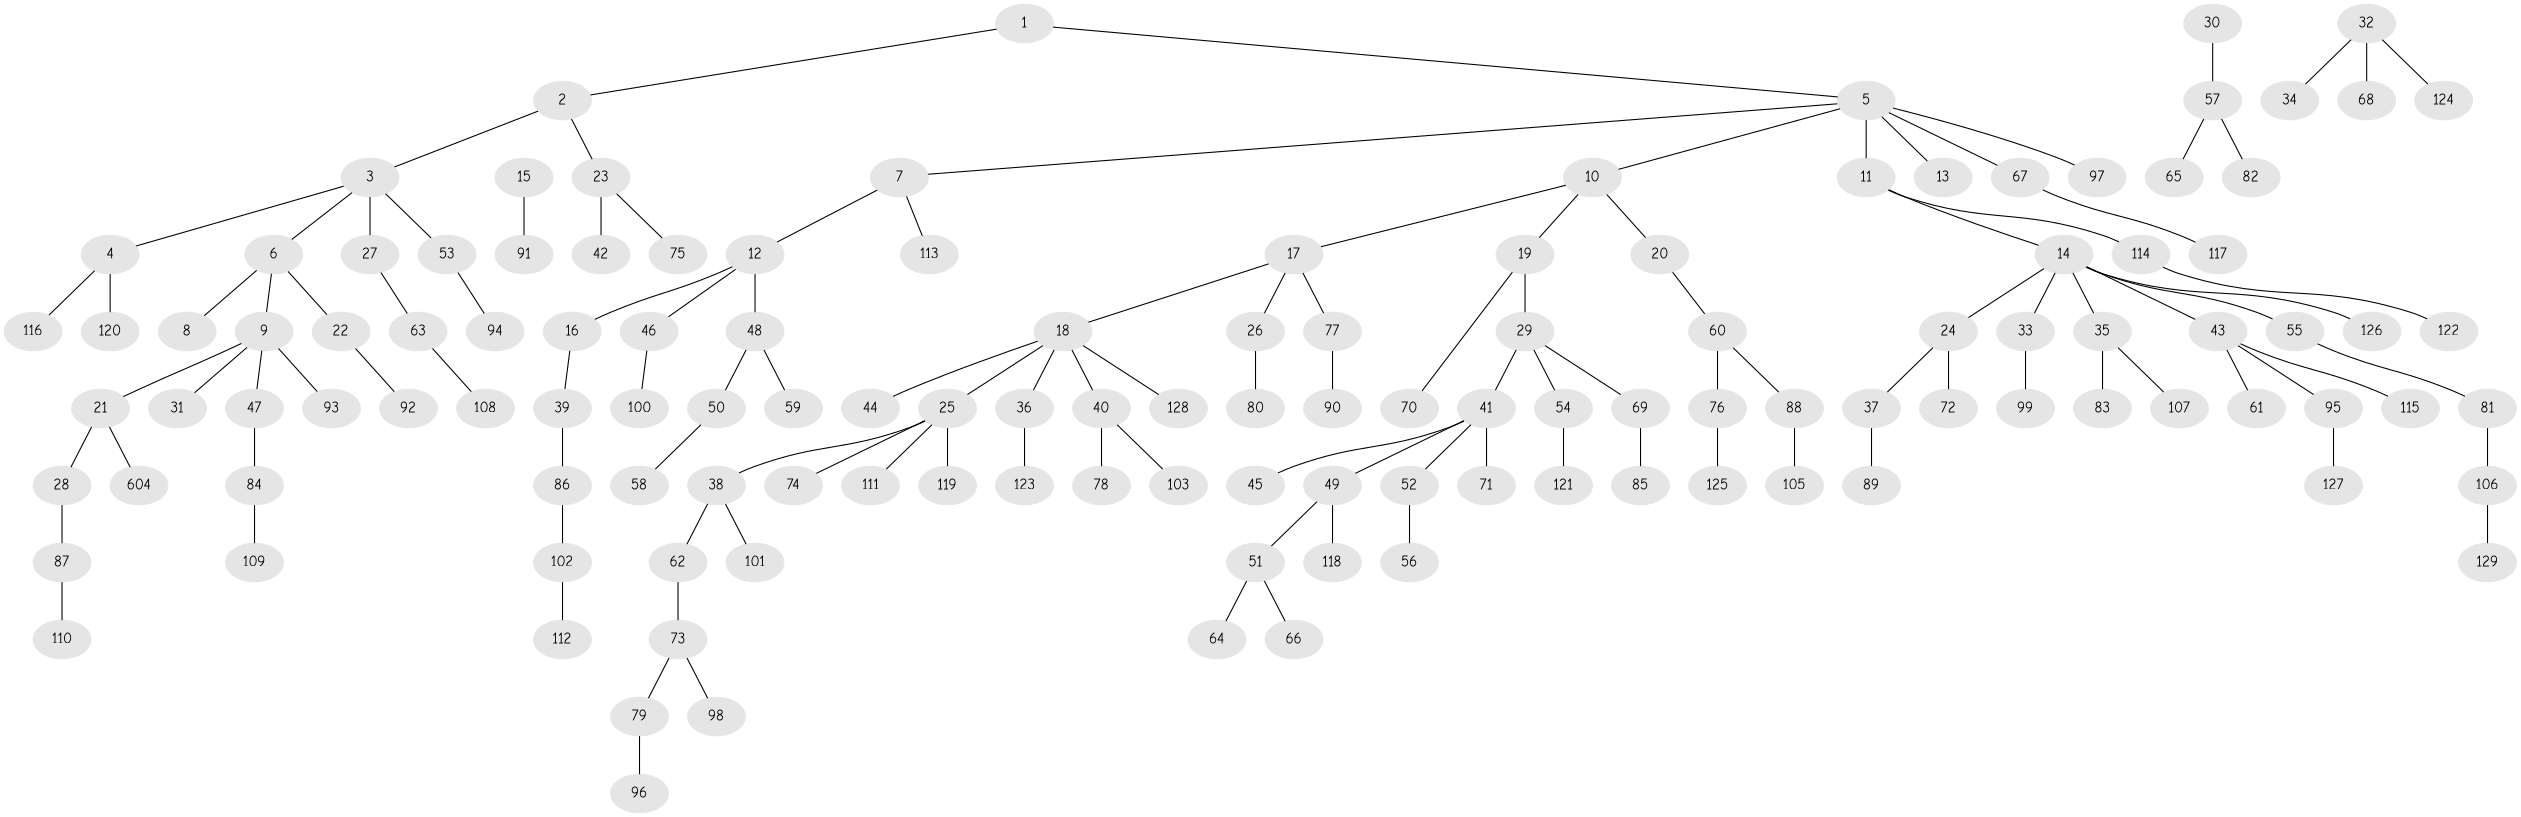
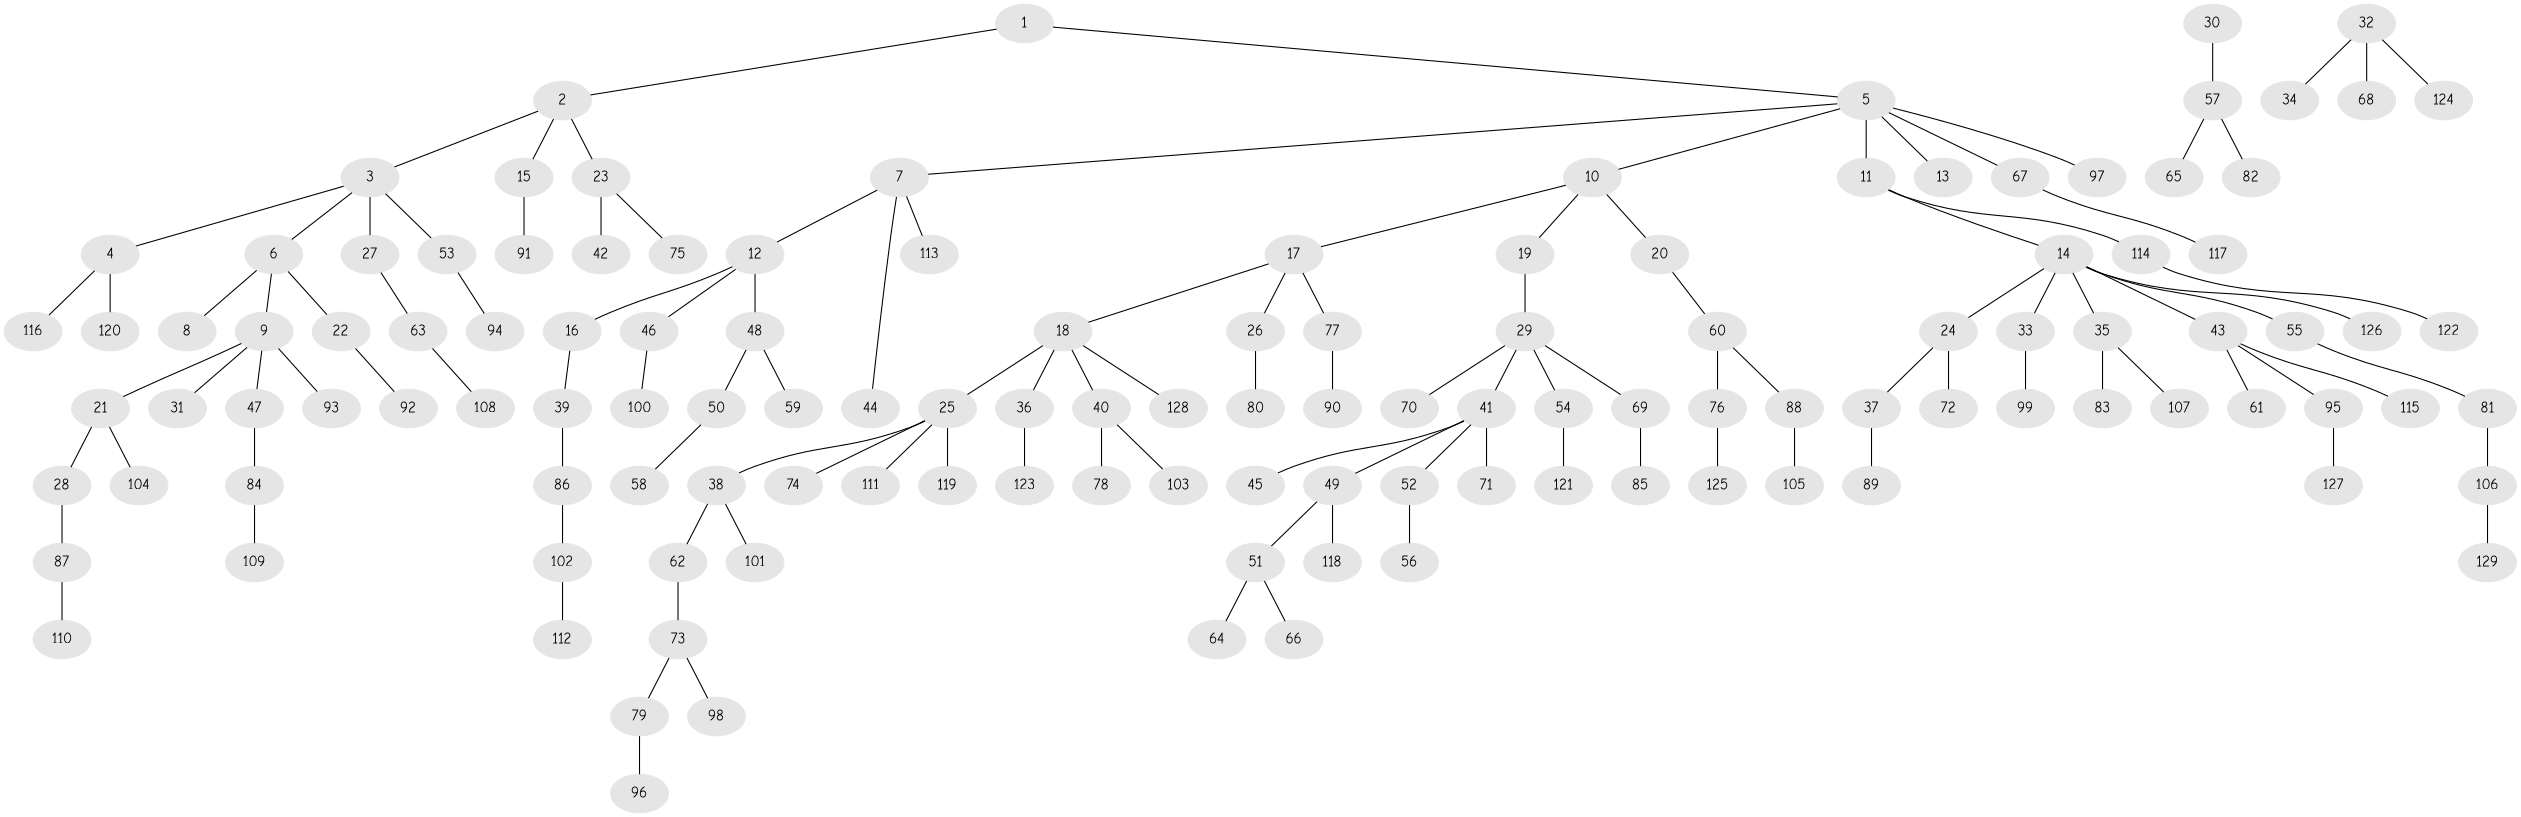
edge "2" -- "15": added
edge "19" -- "70": now "29" -- "70"
edge "18" -- "44": now "7" -- "44"
node "604": label "604" -> "104"
